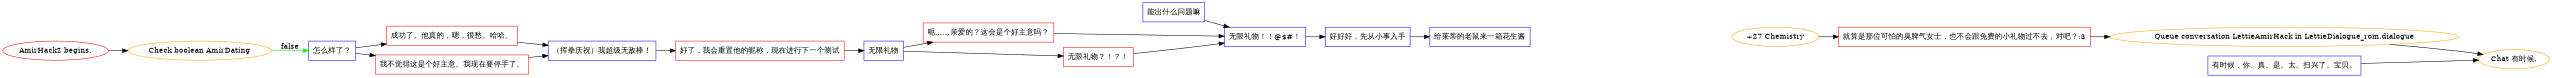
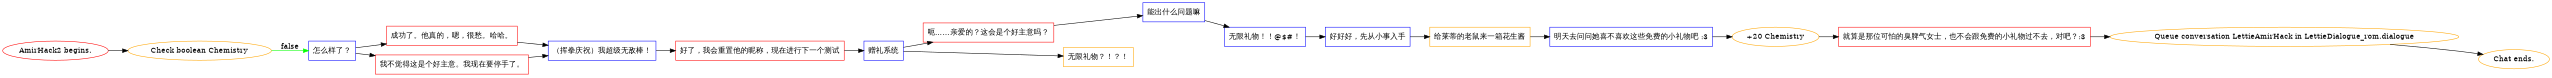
edge "呃……亲爱的？这会是个好主意吗？" -> "无限礼物！！@$#！": now "呃……亲爱的？这会是个好主意吗？" -> "能出什么问题嘛"
node "给莱蒂的老鼠来一箱花生酱": color blue -> orange
node "明天去问问她喜不喜欢这些免费的小礼物吧 :3": added
node "+27 Chemistry": label "+27 Chemistry" -> "+20 Chemistry"
edge "无限礼物？！？！" -> "无限礼物！！@$#！": removed
node "Check boolean AmirDating": label "Check boolean AmirDating" -> "Check boolean Chemistry"
node "无限礼物": label "无限礼物" -> "赠礼系统"
node "无限礼物？！？！": color red -> orange
node "Chat 有时候.": label "Chat 有时候." -> "Chat ends."
node "有时候，你。真。是。太。扫兴了。宝贝。": removed
